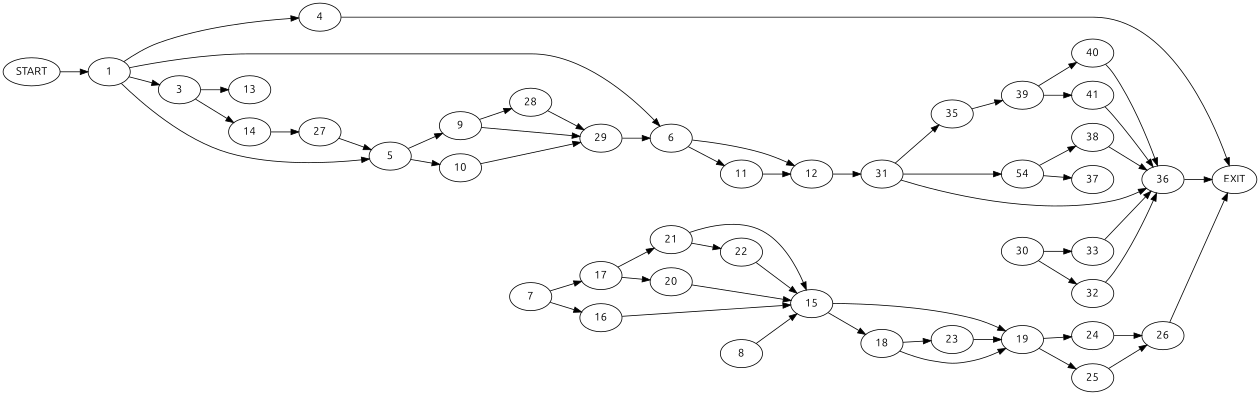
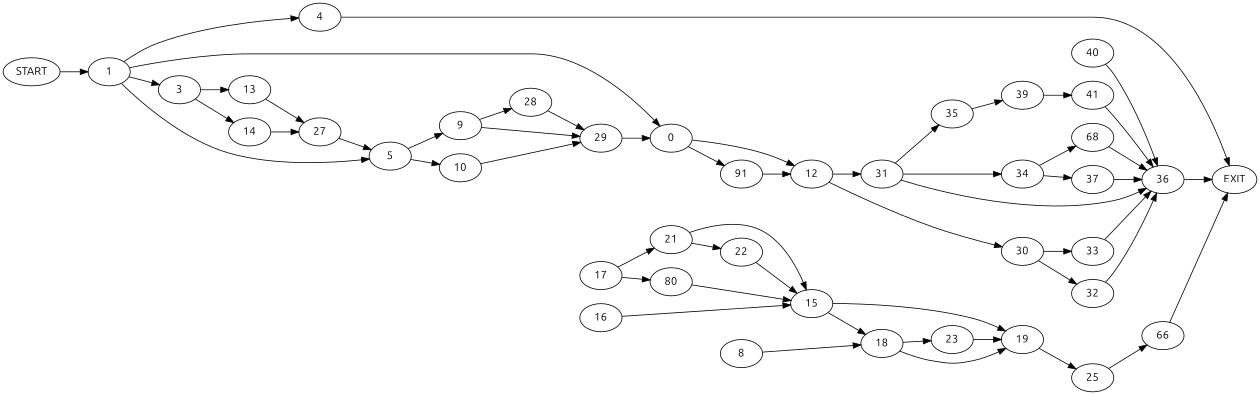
edge "39" -> "40": removed
edge "13" -> "27": added
node "38": label "38" -> "68"
node "6": label "6" -> "0"
node "11": label "11" -> "91"
node "54": label "54" -> "34"
edge "37" -> "36": added
edge "12" -> "30": added
node "20": label "20" -> "80"
node "7": removed
edge "8" -> "15": now "8" -> "18"
node "24": removed
node "26": label "26" -> "66"
